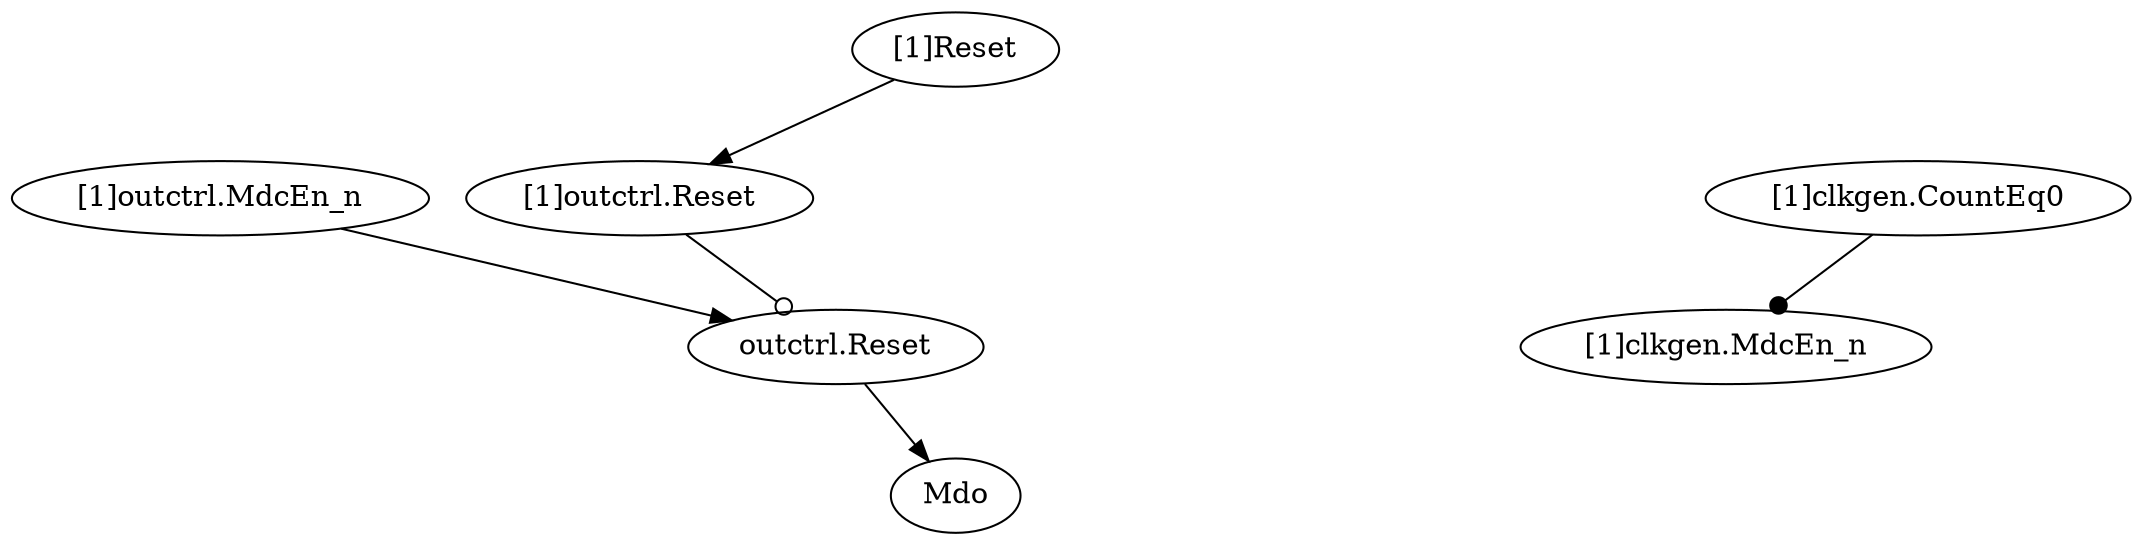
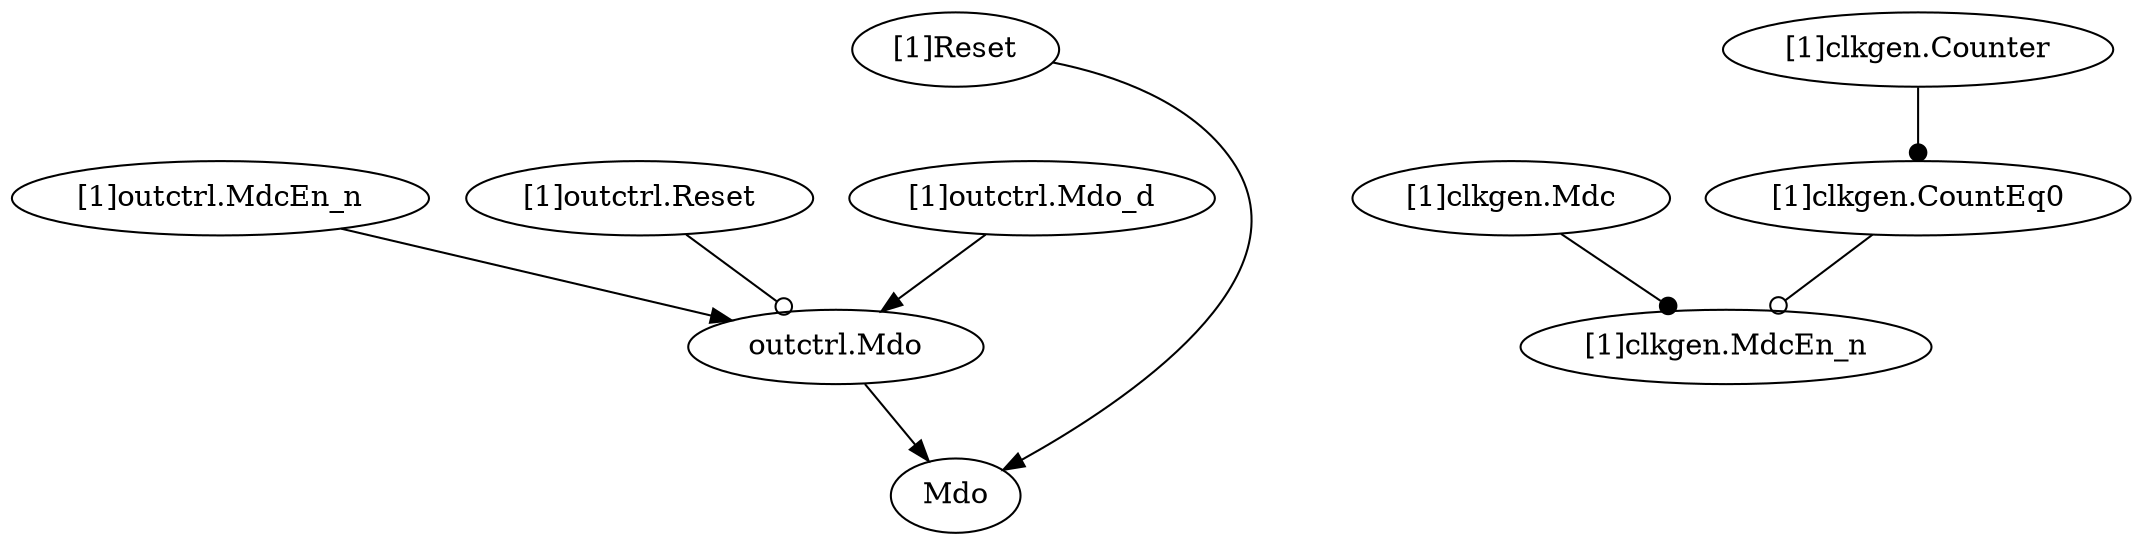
node "[1]clkgen.Counter": added
edge "[1]Reset" -> "[1]outctrl.Reset": now "[1]Reset" -> "Mdo"
node "[1]outctrl.Mdo_d": added
node "[1]clkgen.Mdc": added
edge "[1]clkgen.CountEq0" -> "[1]clkgen.MdcEn_n": arrowhead dot -> odot
node "outctrl.Reset": label "outctrl.Reset" -> "outctrl.Mdo"
